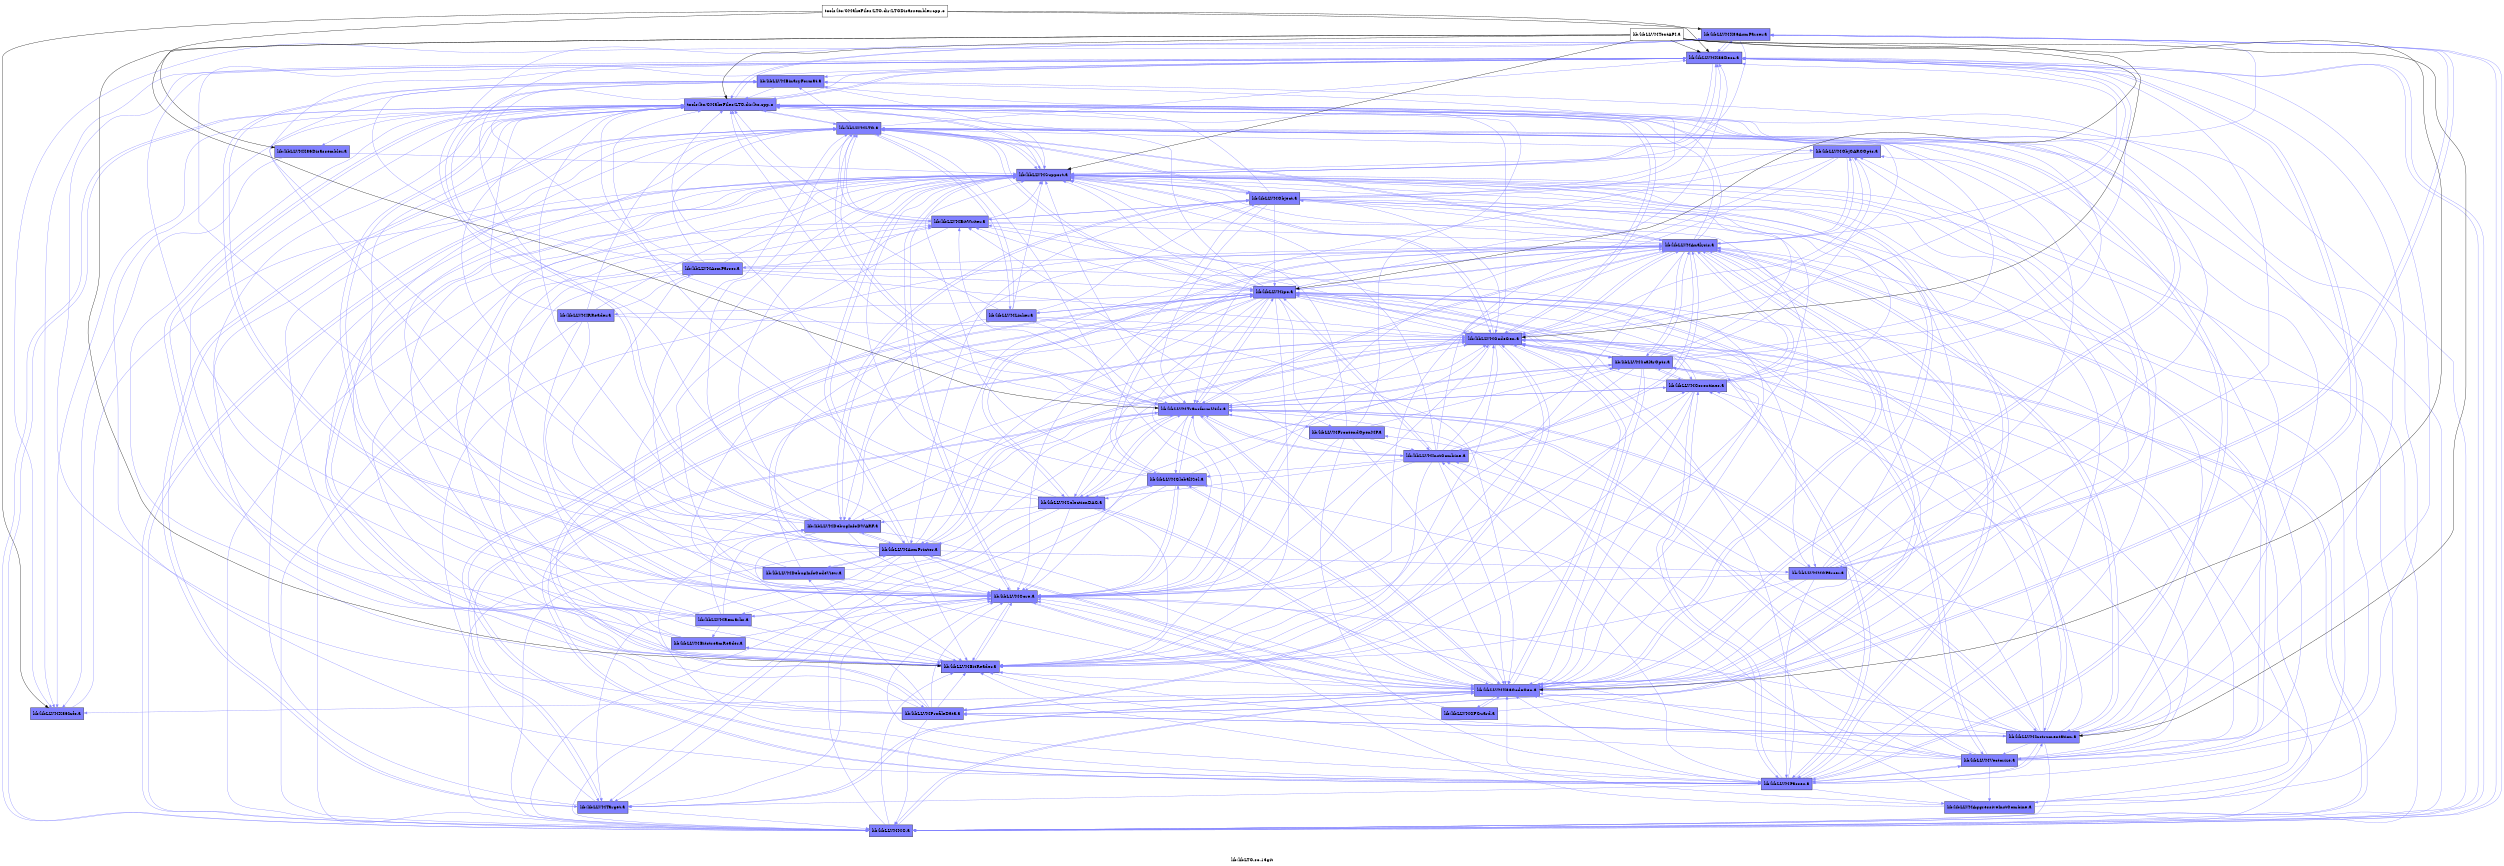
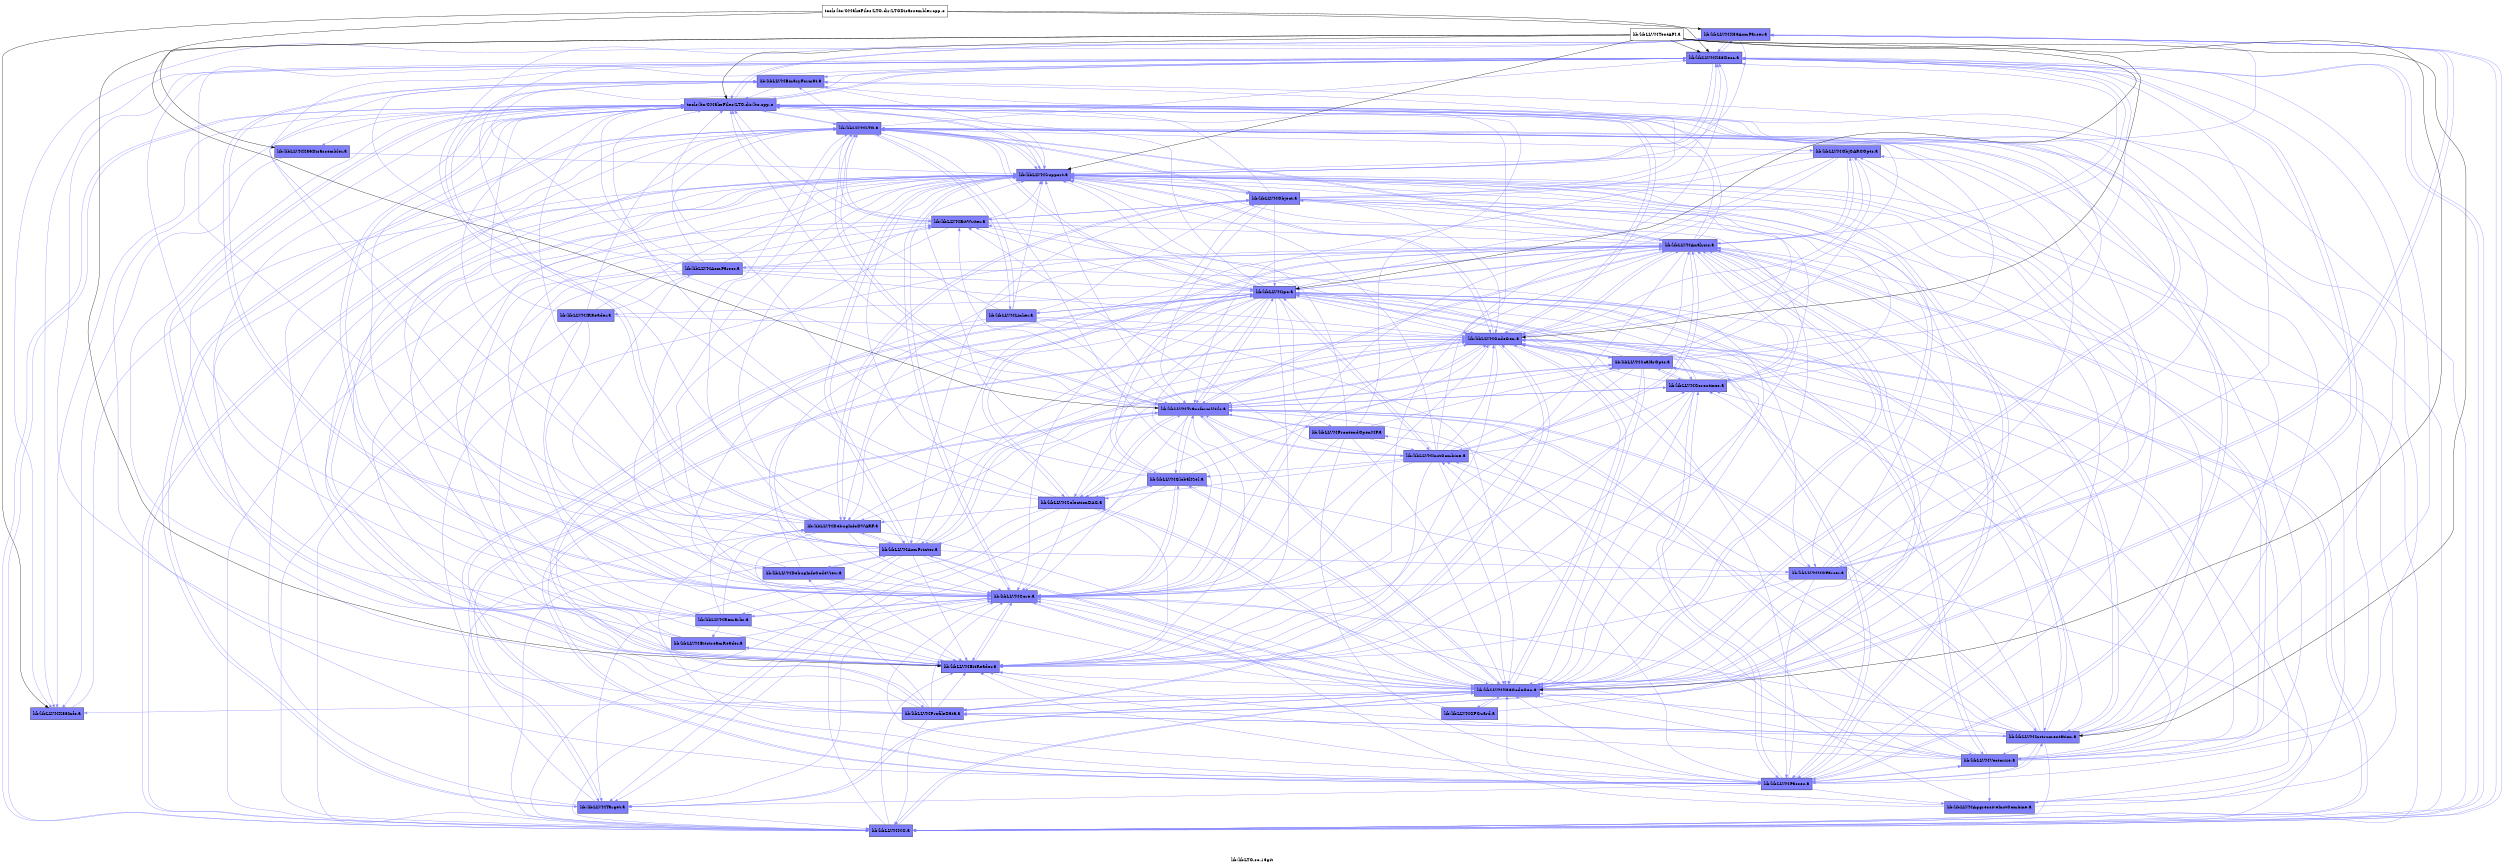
edge "lib/libLLVMAnalysis.a" -> "lib/libLLVMScalarOpts.a": removed
edge "lib/libLLVMDebugInfoCodeView.a" -> "lib/libLLVMTransformUtils.a": now "lib/libLLVMCodeGen.a" -> "lib/libLLVMTransformUtils.a"
